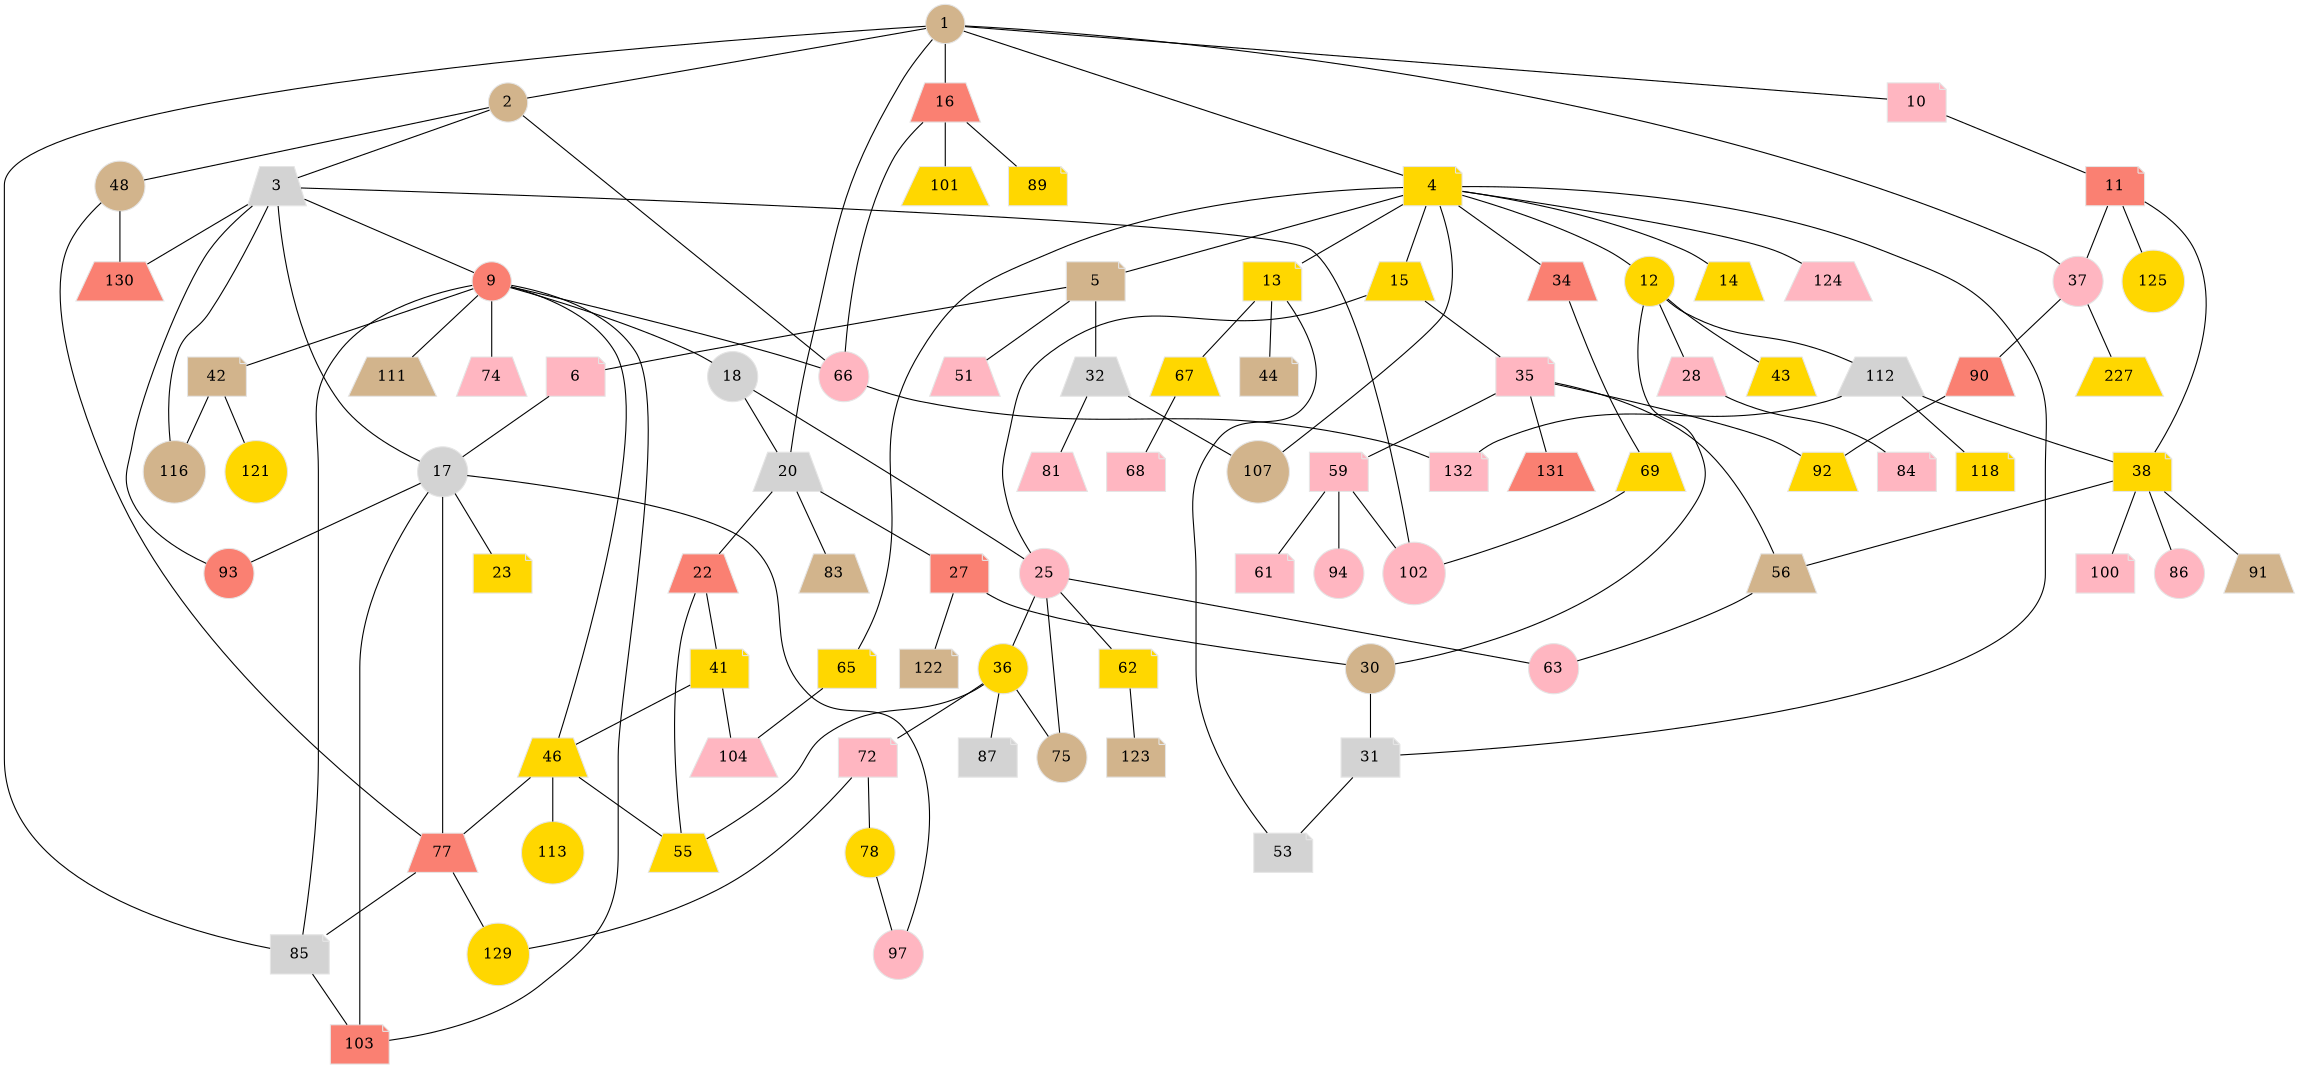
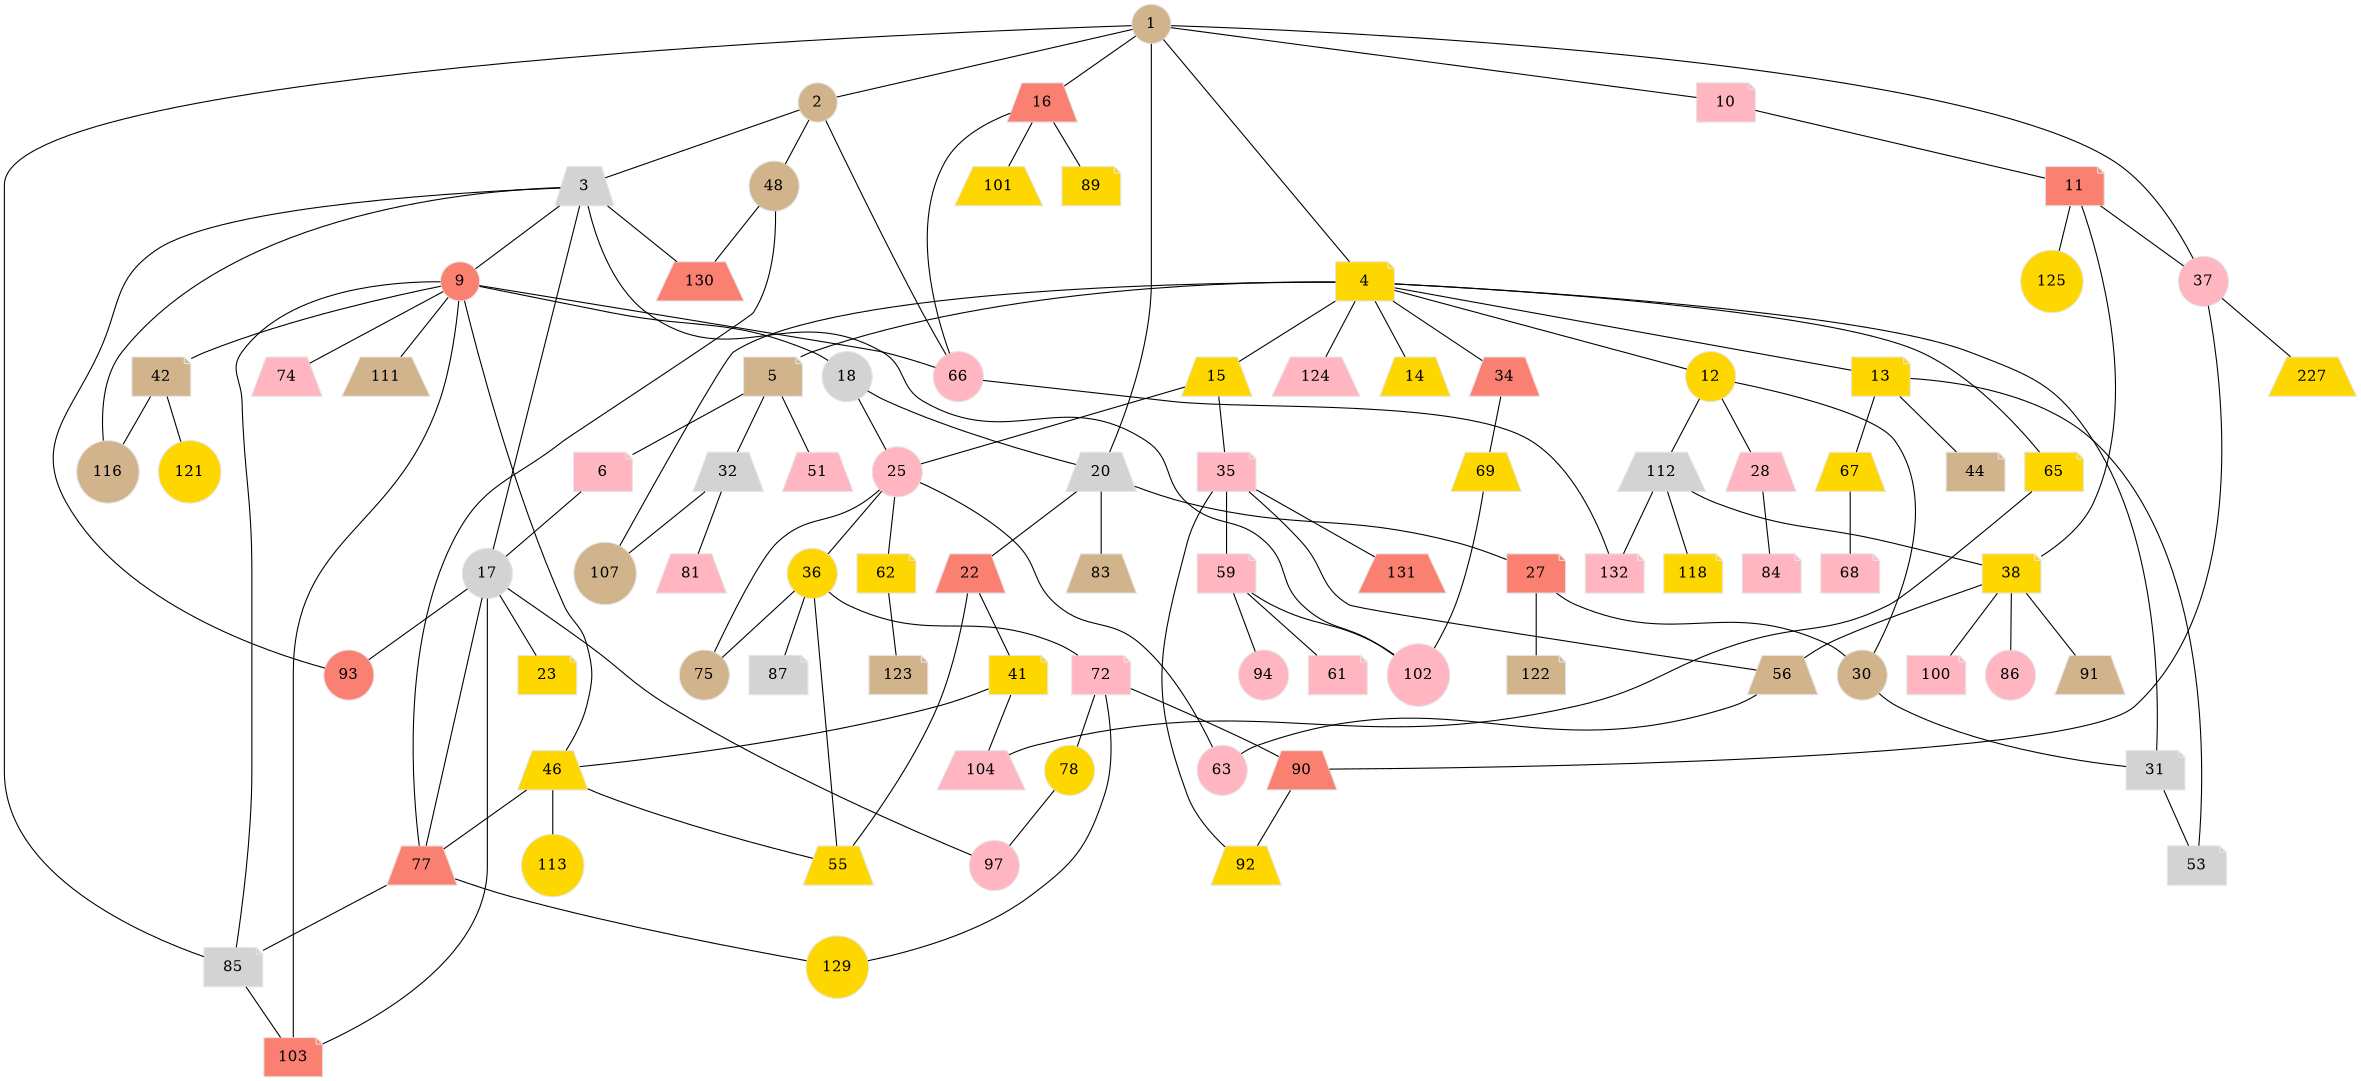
node "43": removed
edge "72" -- "90": added
